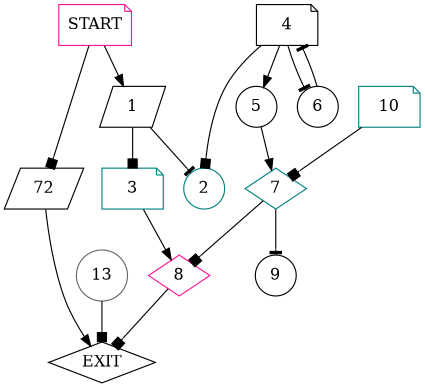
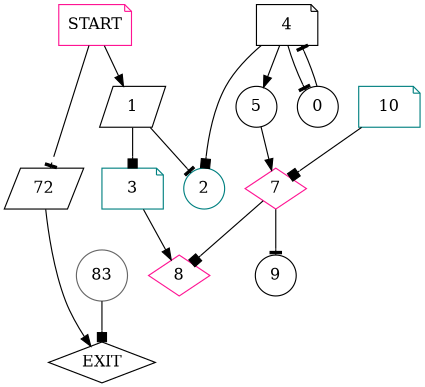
edge "START" -> "72": arrowhead box -> tee
node "6": label "6" -> "0"
node "7": color teal -> deeppink
node "13": label "13" -> "83"
edge "8" -> "EXIT": removed
